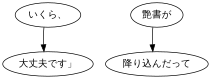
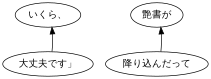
edge "いくら、" -> "大丈夫です」": reversed
edge "艶書が" -> "降り込んだって": reversed
